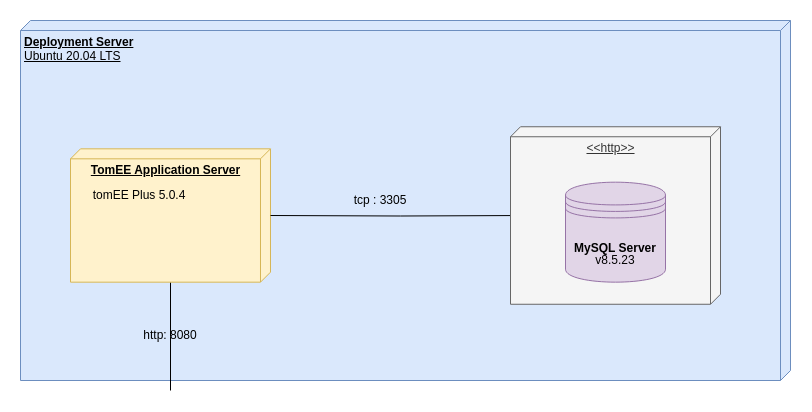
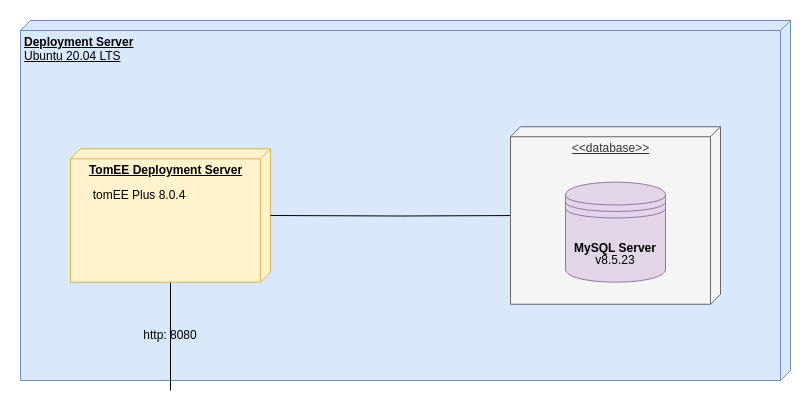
node "<<http>>": label "<<http>>" -> "<<database>>"
node "TomEE Application Server": label "TomEE Application Server" -> "TomEE Deployment Server"
node "tomEE Plus 5.0.4": label "tomEE Plus 5.0.4" -> "tomEE Plus 8.0.4"
node "tcp : 3305": removed
